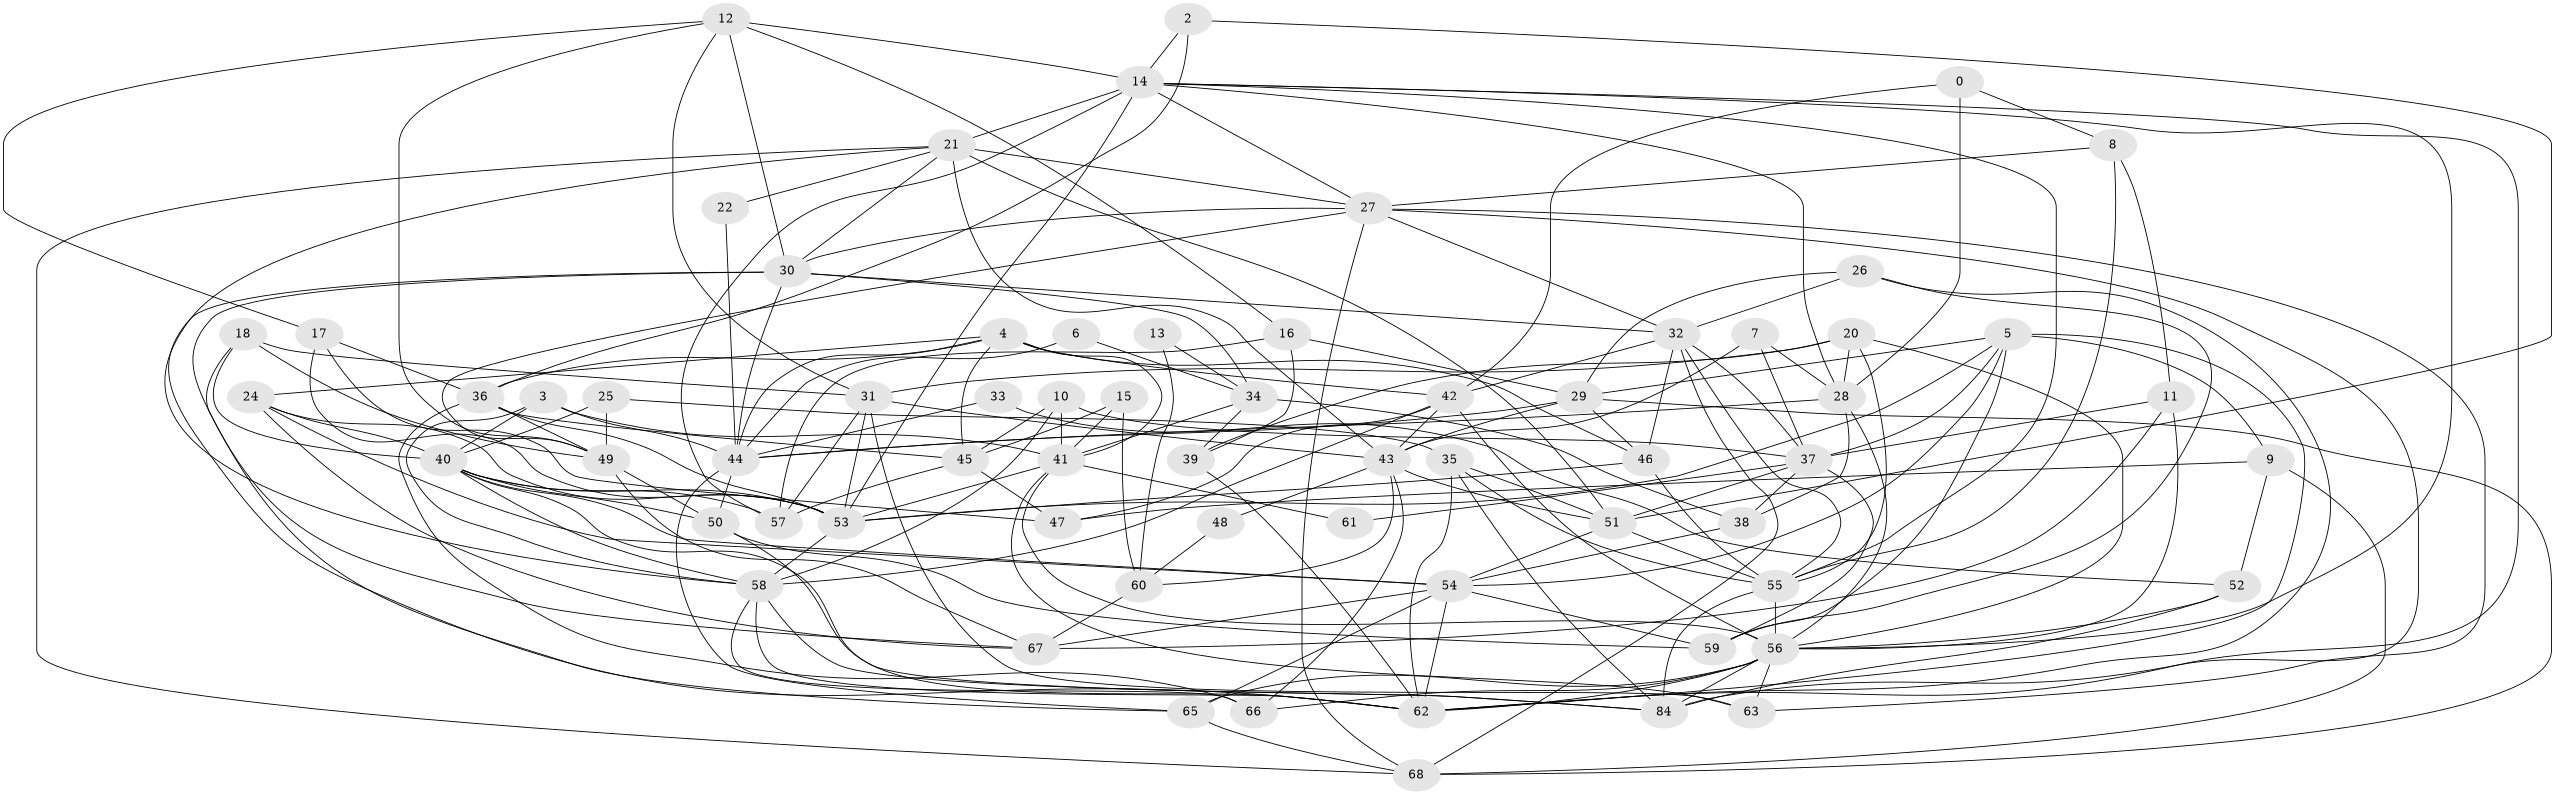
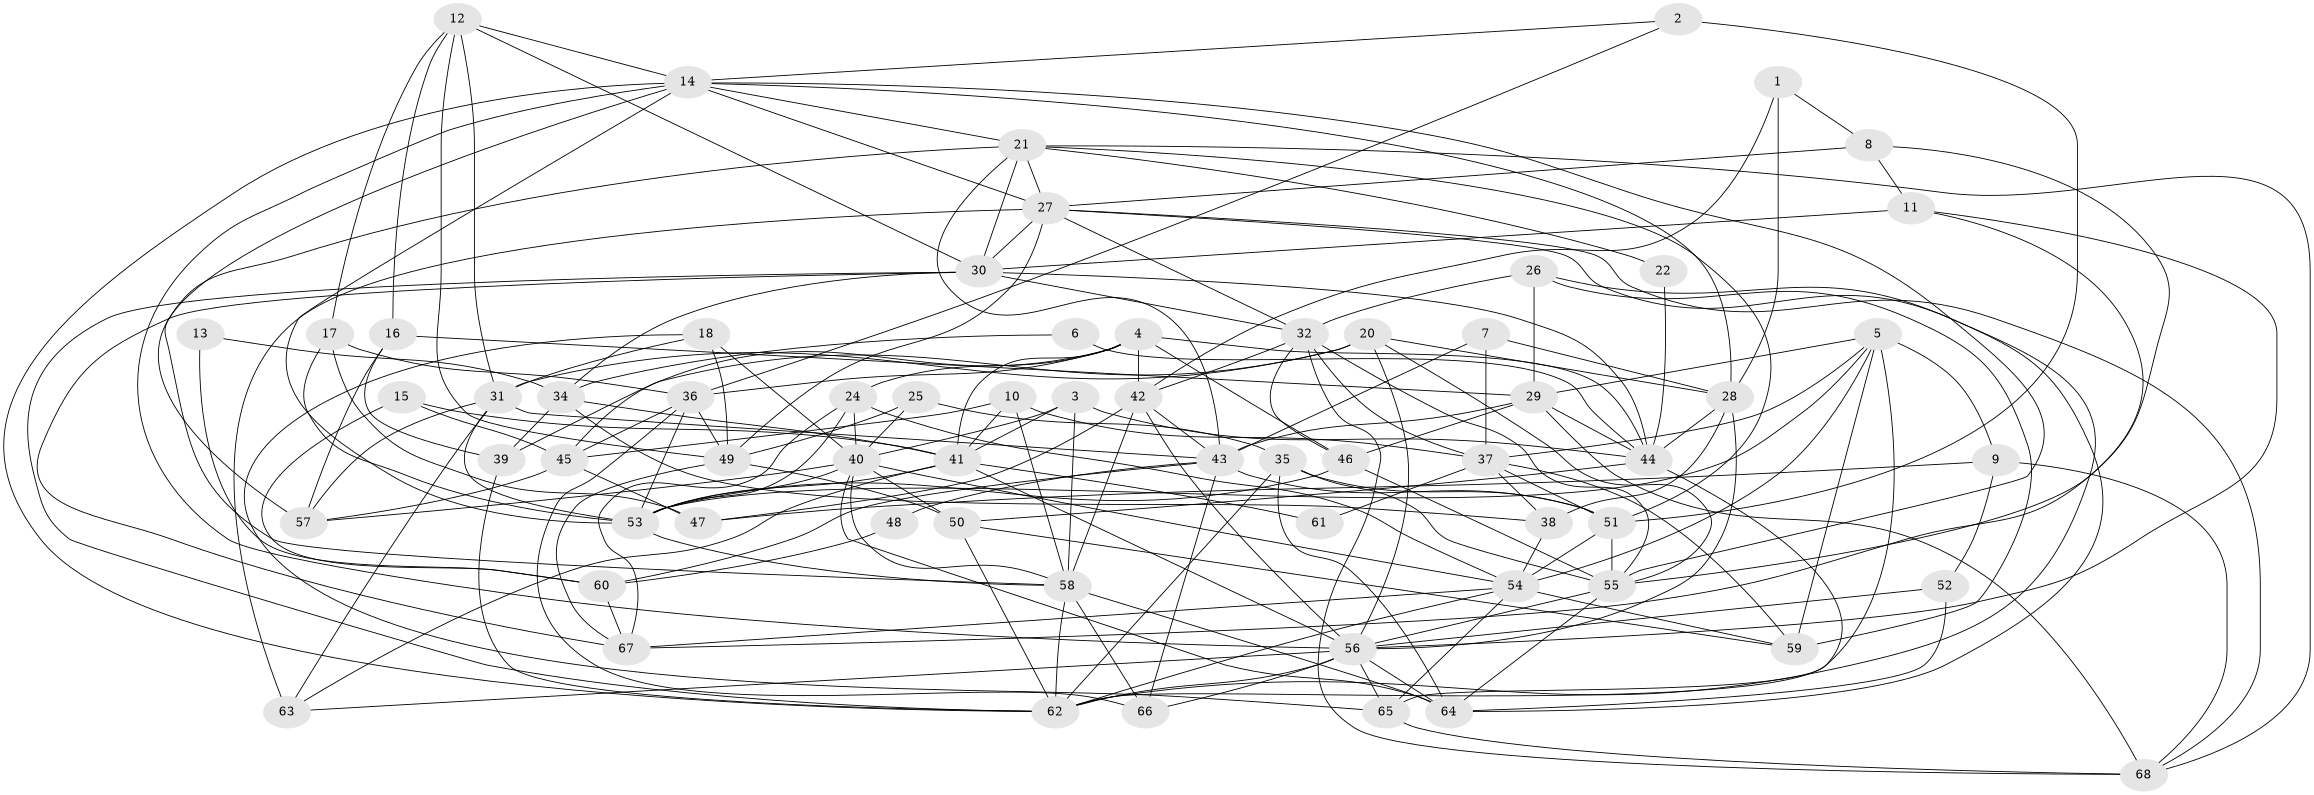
node "0": label "0" -> "1"
node "33": removed
edge "11" -- "37": now "11" -- "30"
node "84": label "84" -> "64"
